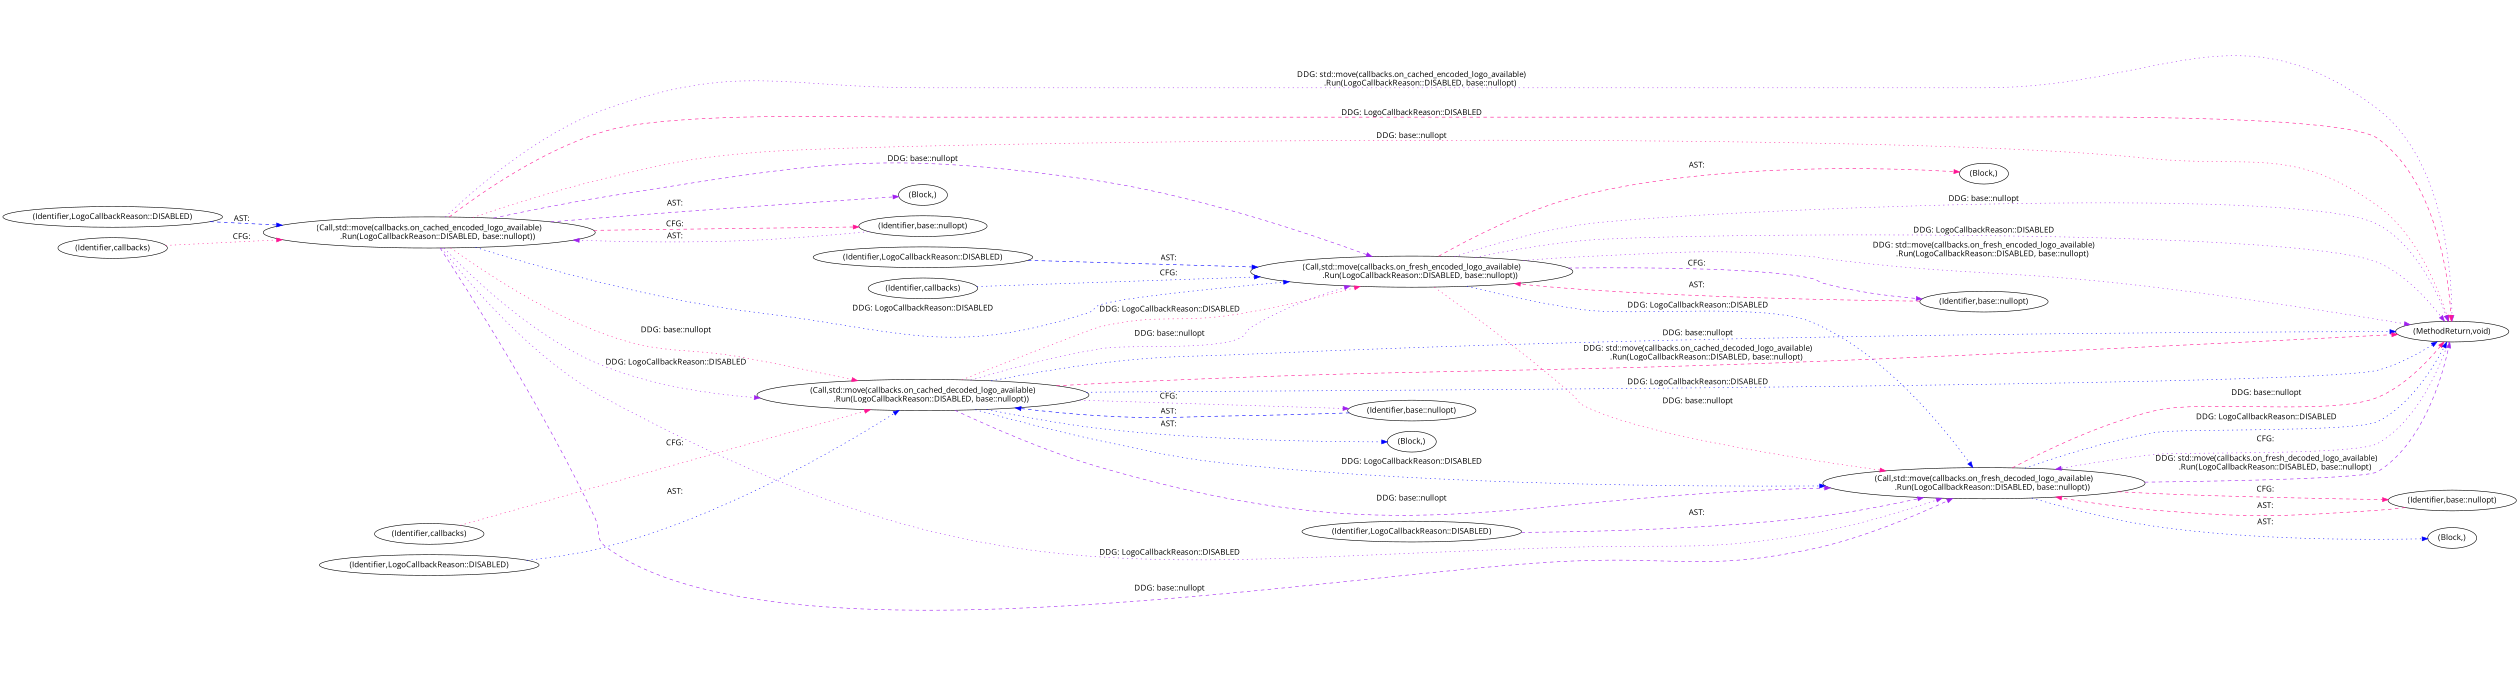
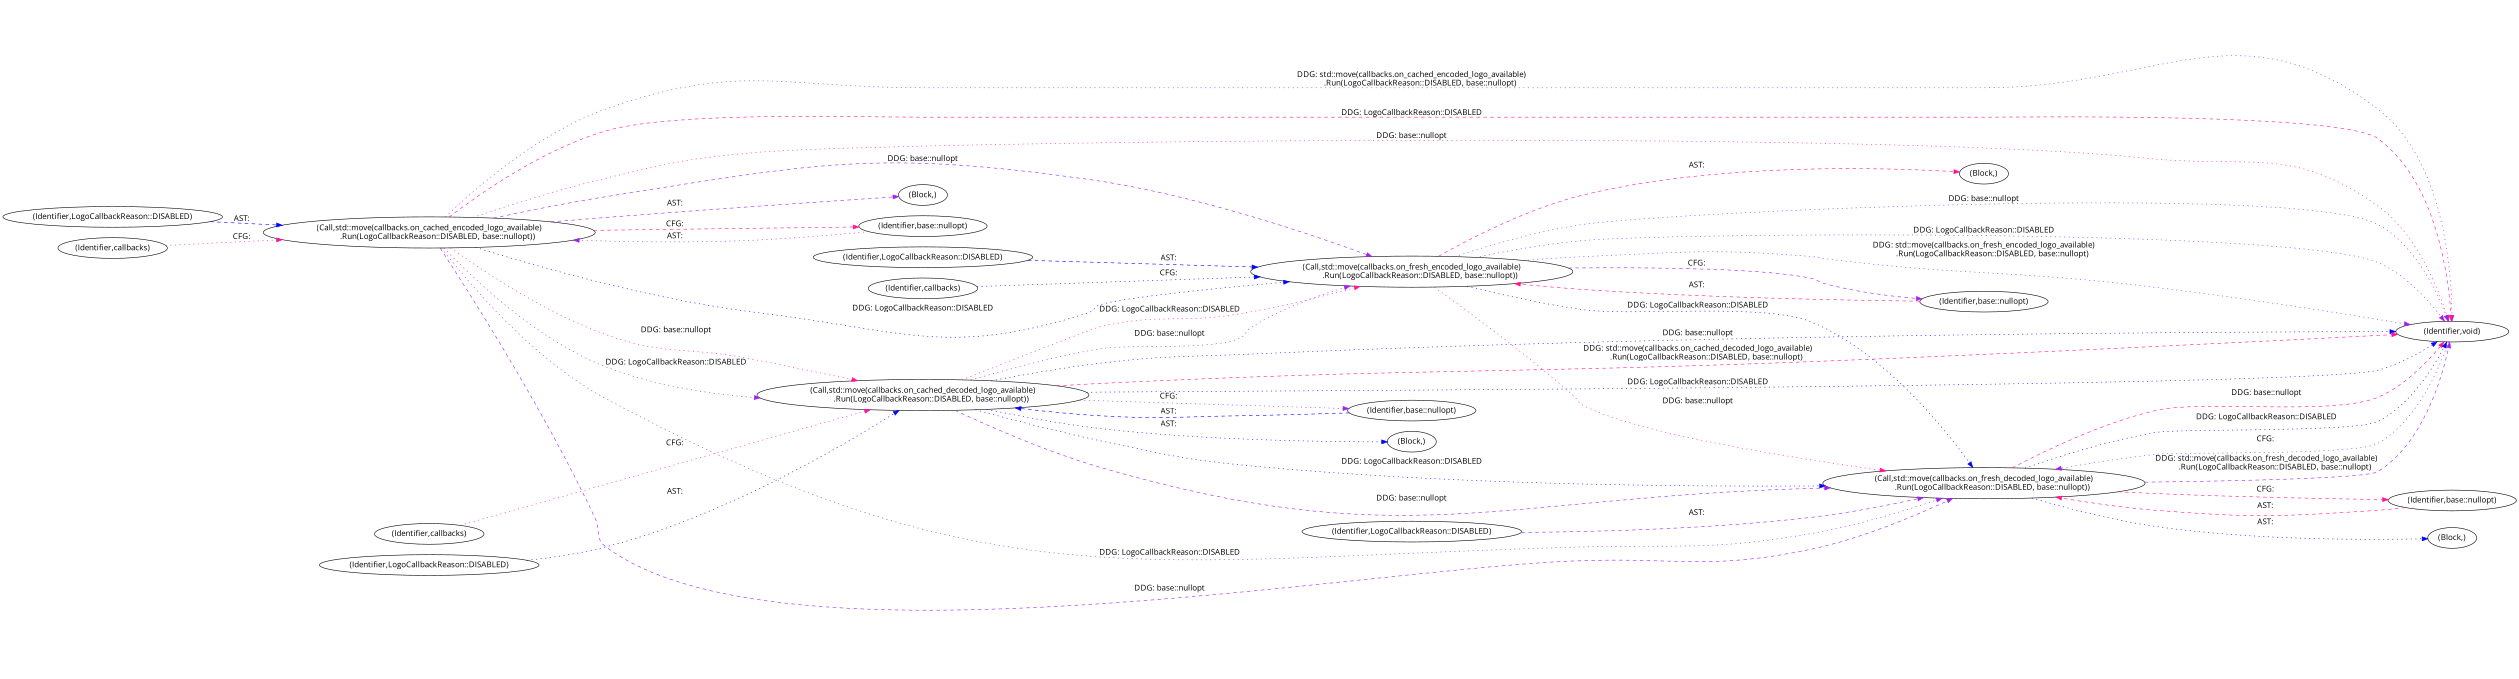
node "(MethodReturn,void)": label "(MethodReturn,void)" -> "(Identifier,void)"
